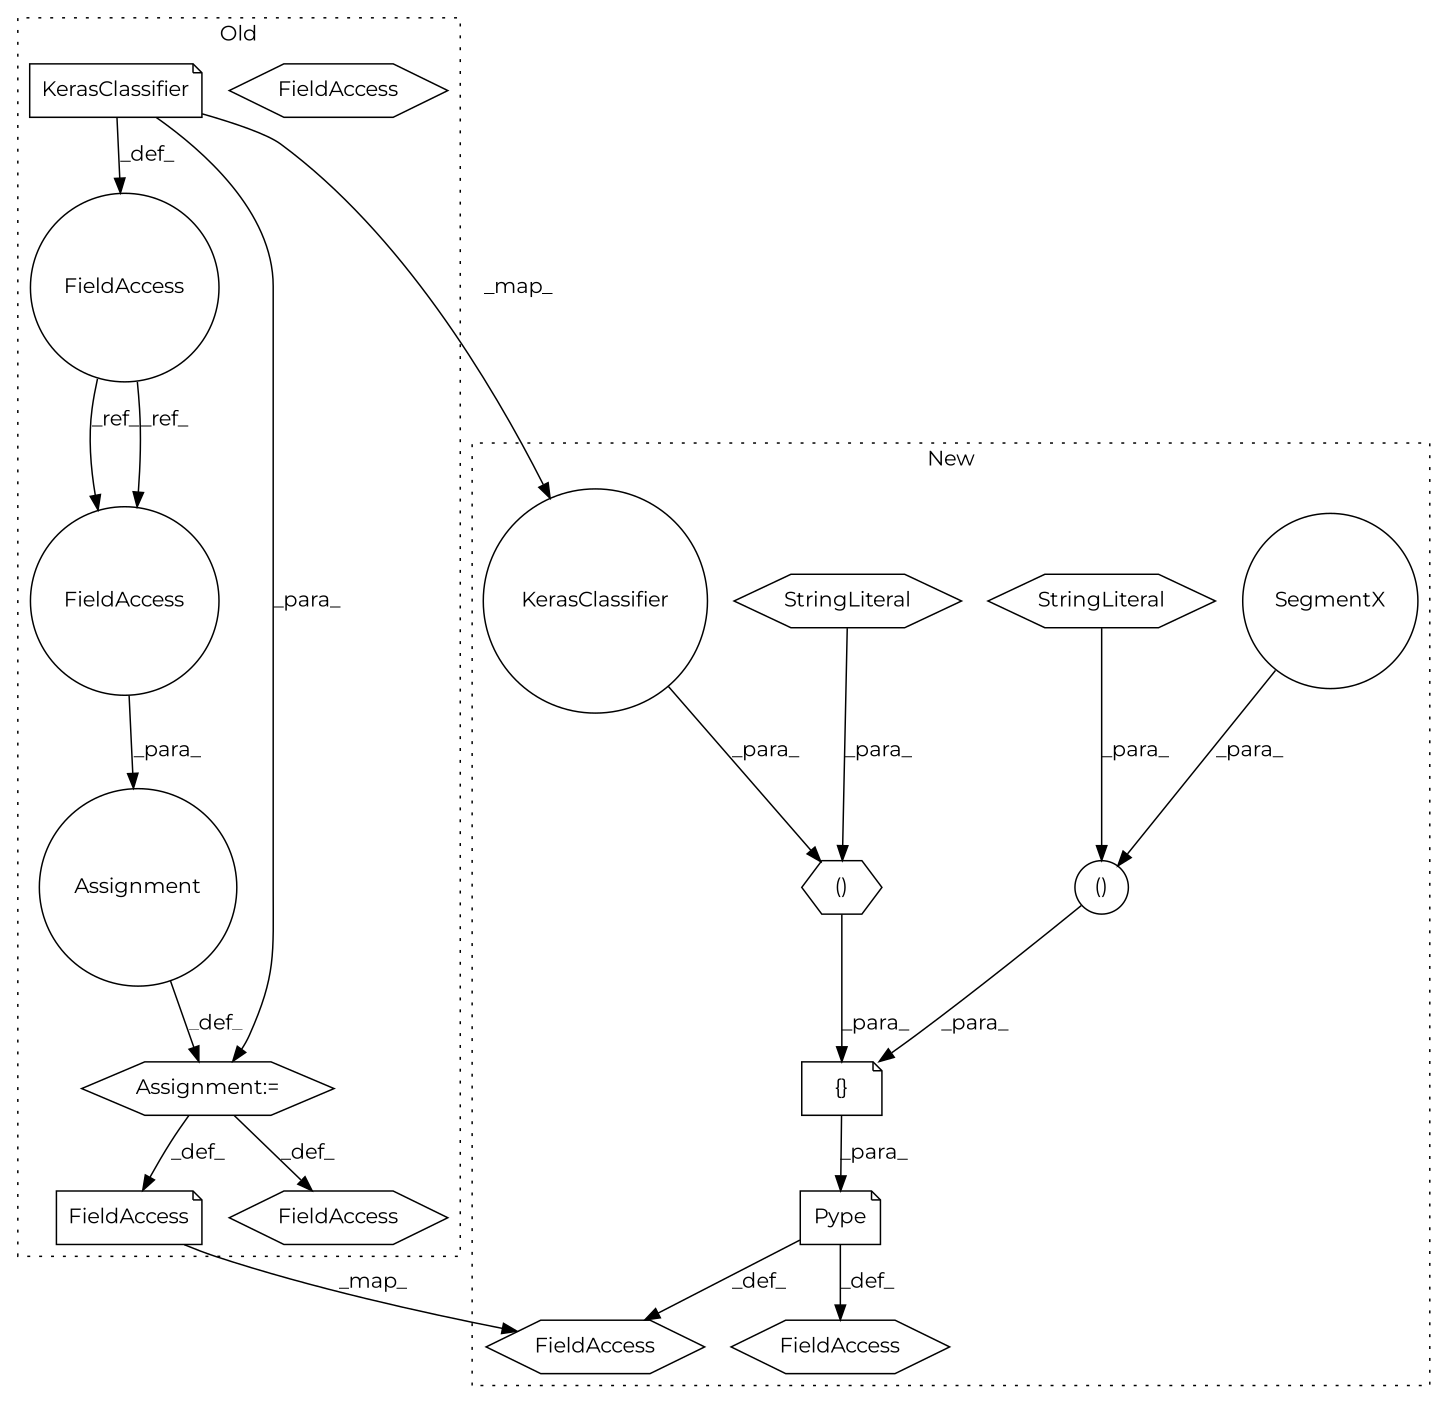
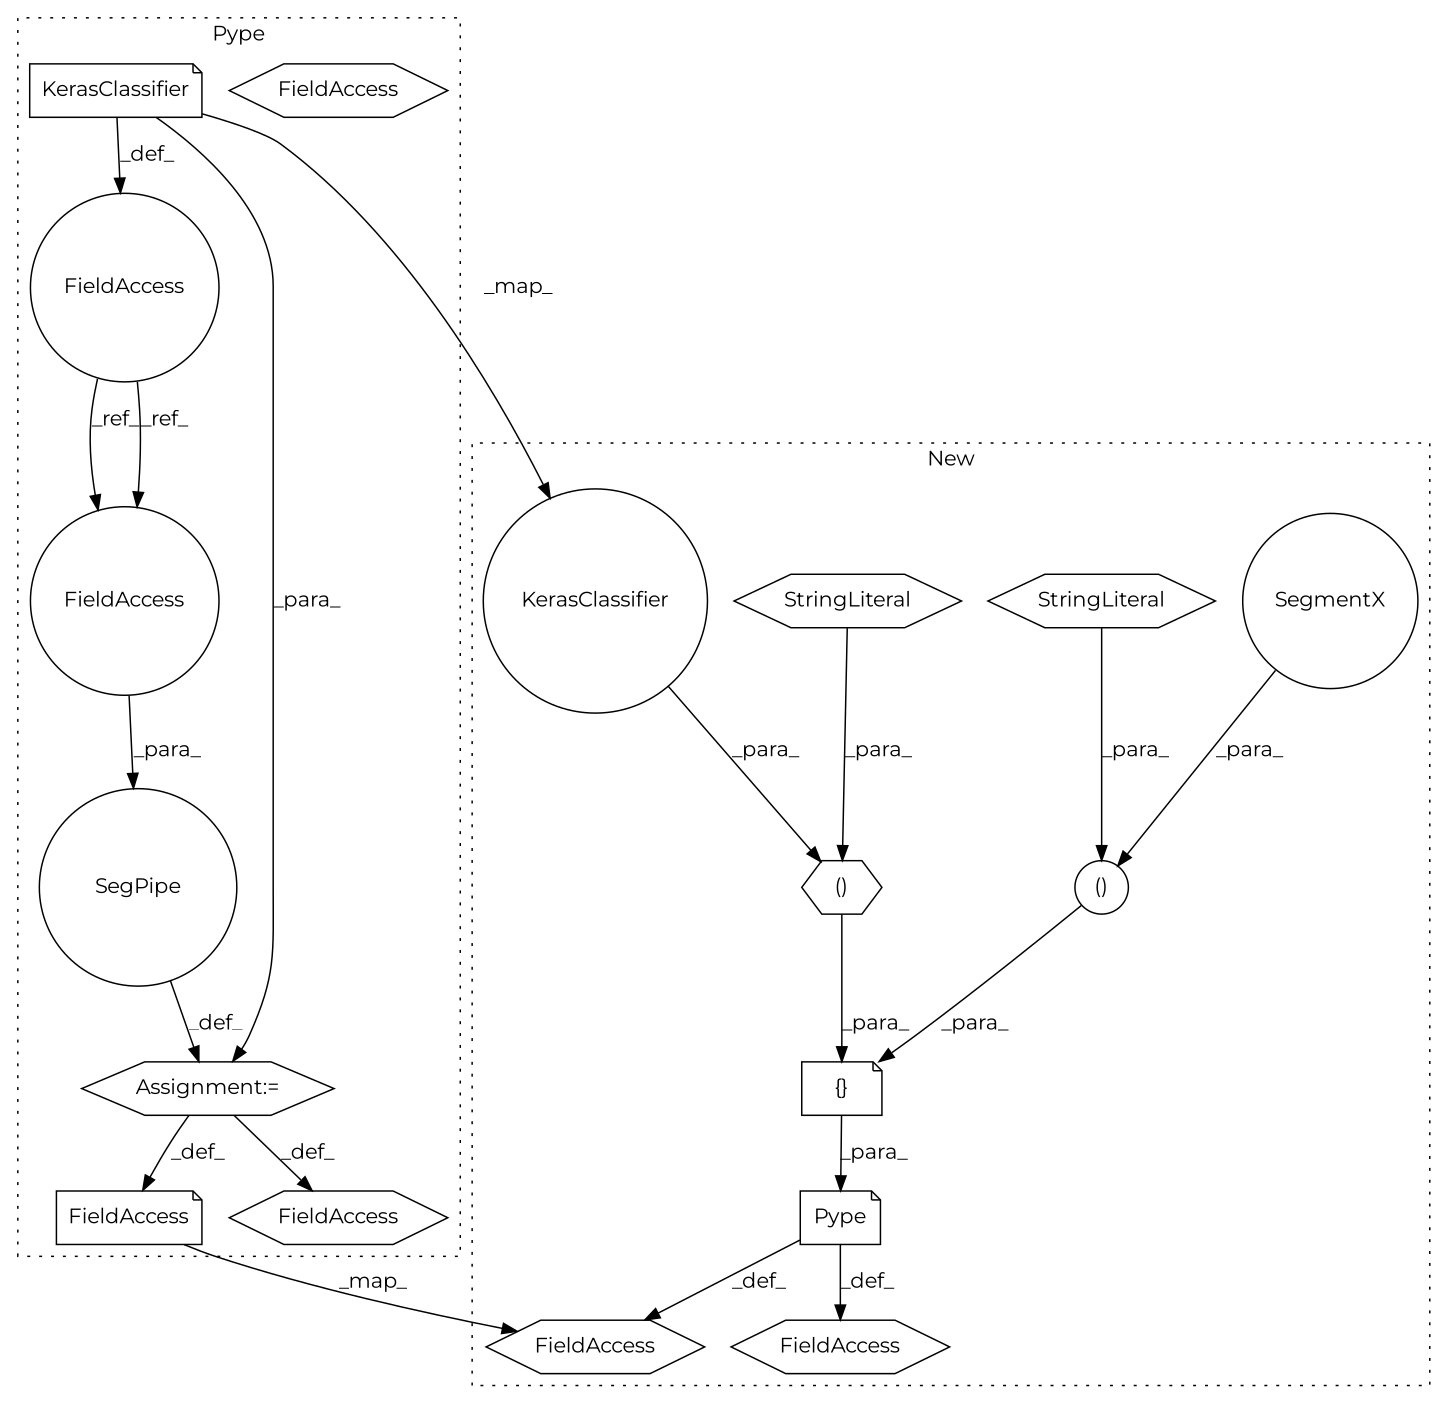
cluster "Old": label "Old" -> "Pype"
node "Assignment": label "Assignment" -> "SegPipe"
